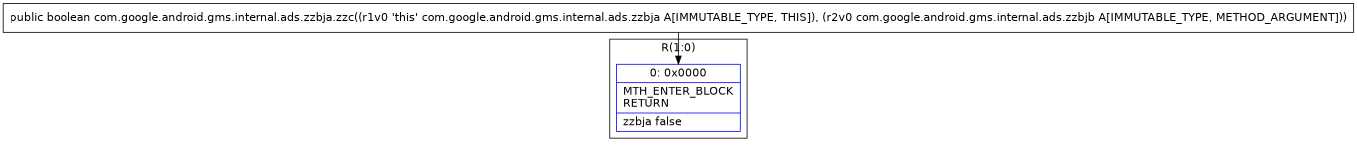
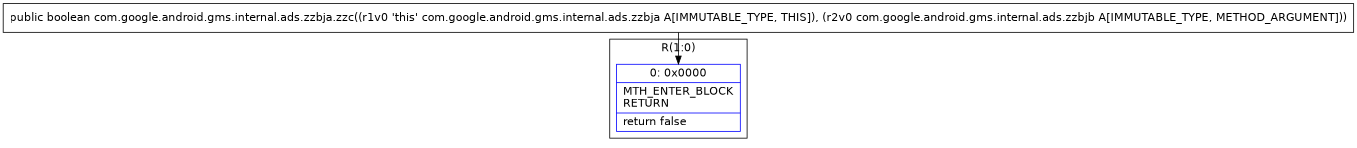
node "0: 0x0000": text "zzbja false" -> "return false"
